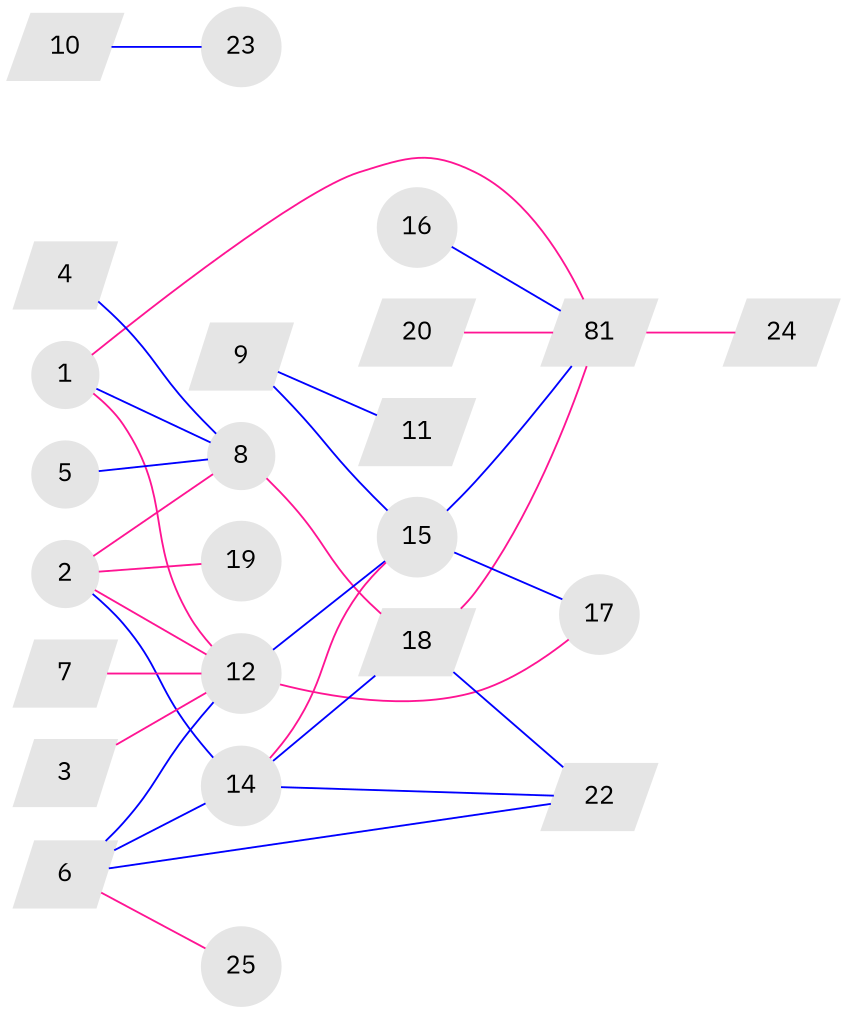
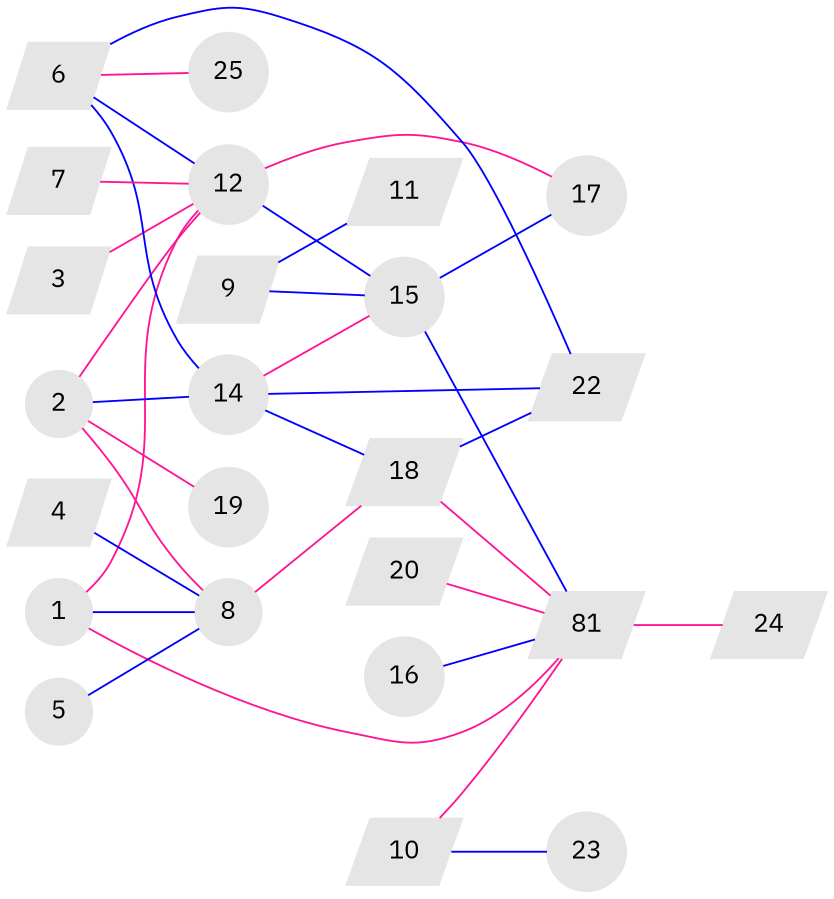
edge "81" -- "10": added
